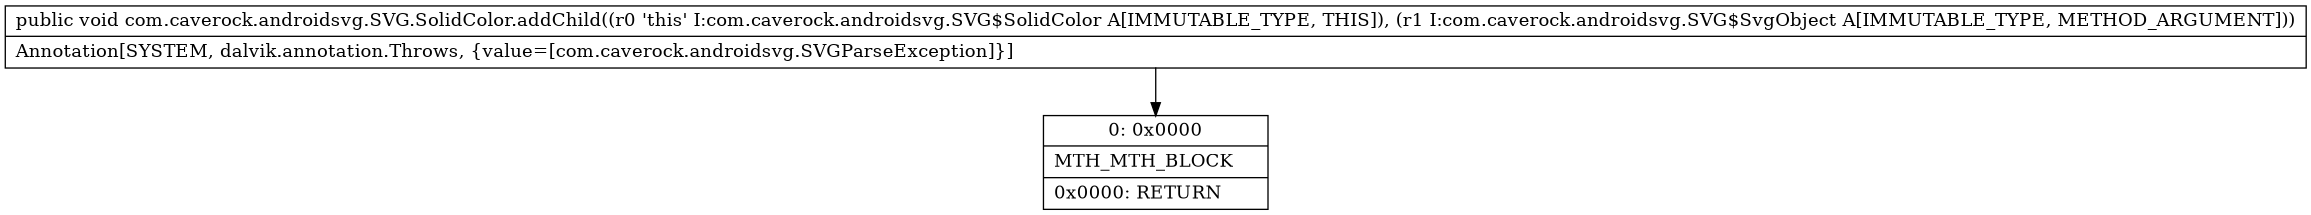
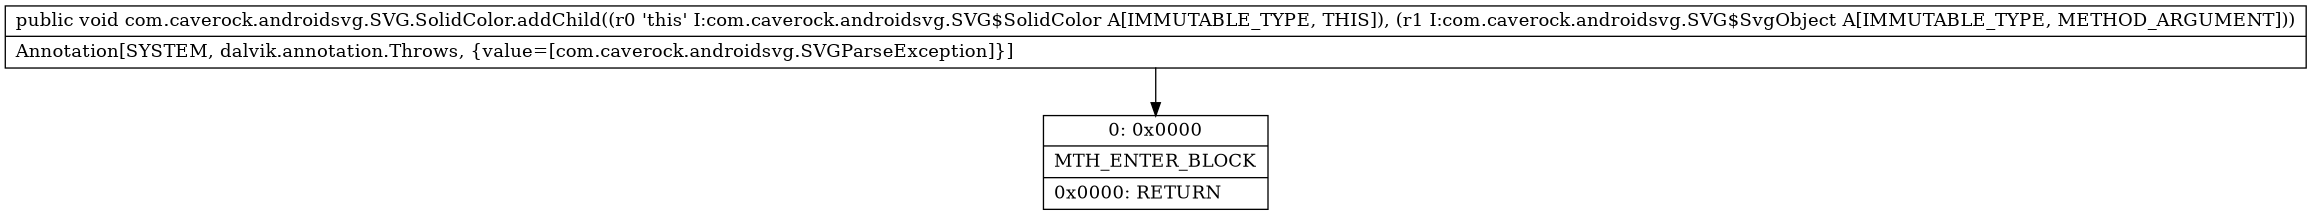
node "0: 0x0000": text "MTH_MTH_BLOCK" -> "MTH_ENTER_BLOCK"
